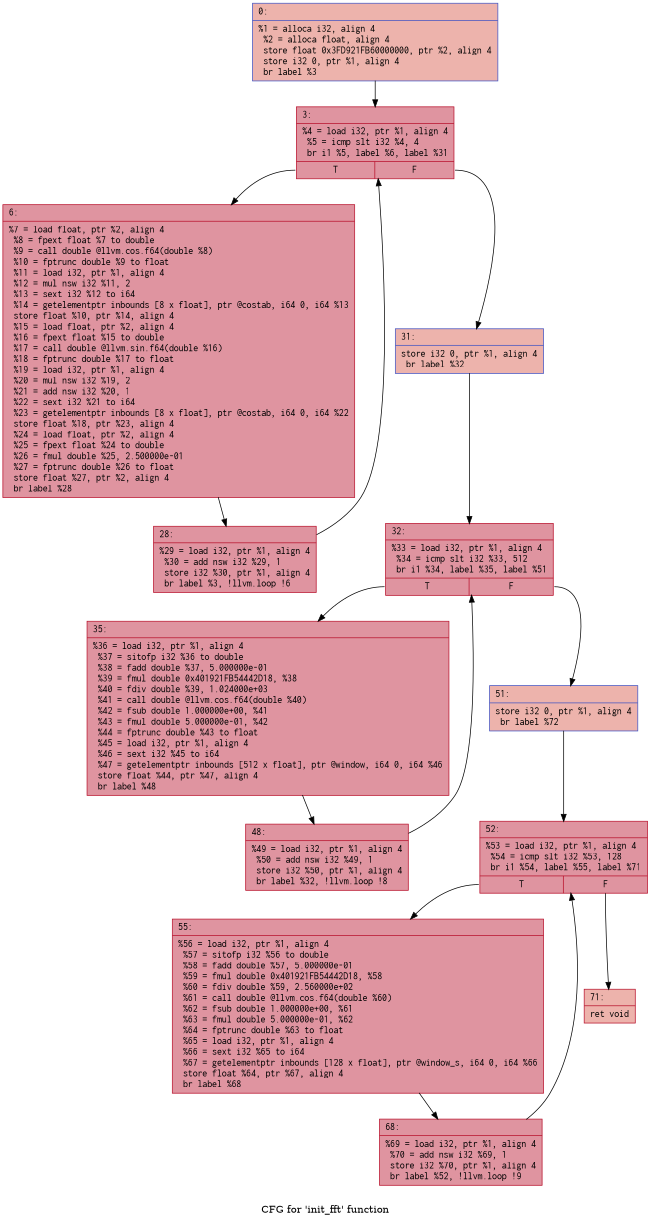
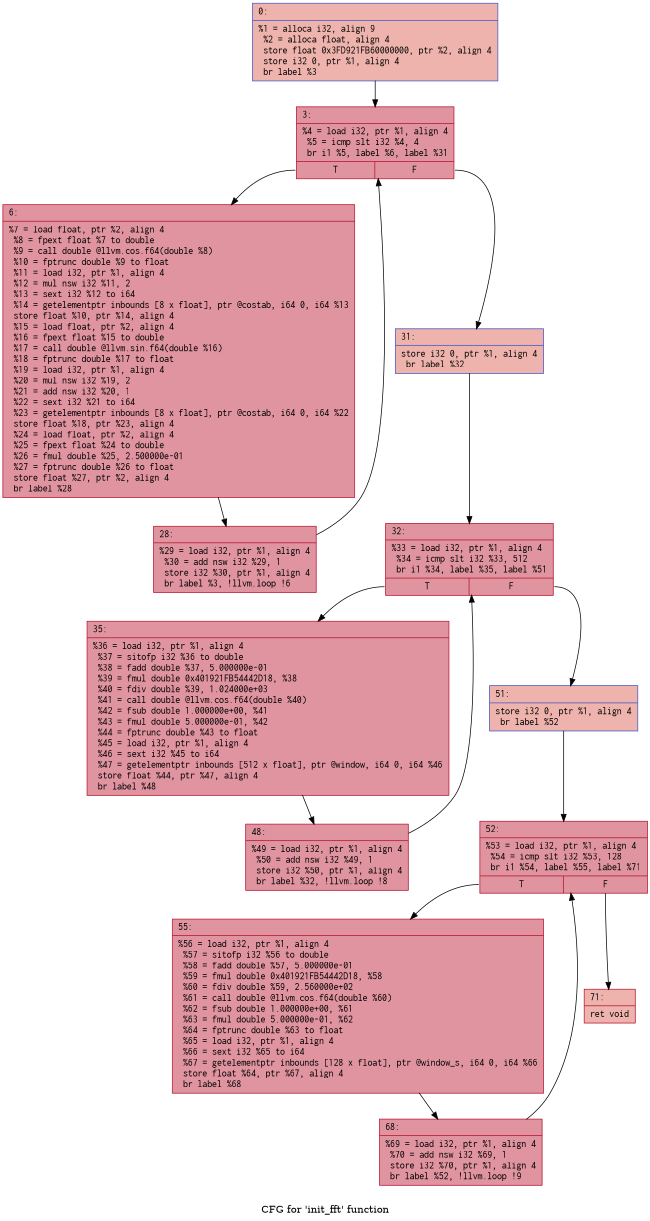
node "0:": text "%1 = alloca i32, align 4" -> "%1 = alloca i32, align 9"
node "51:": text "br label %72" -> "br label %52"
